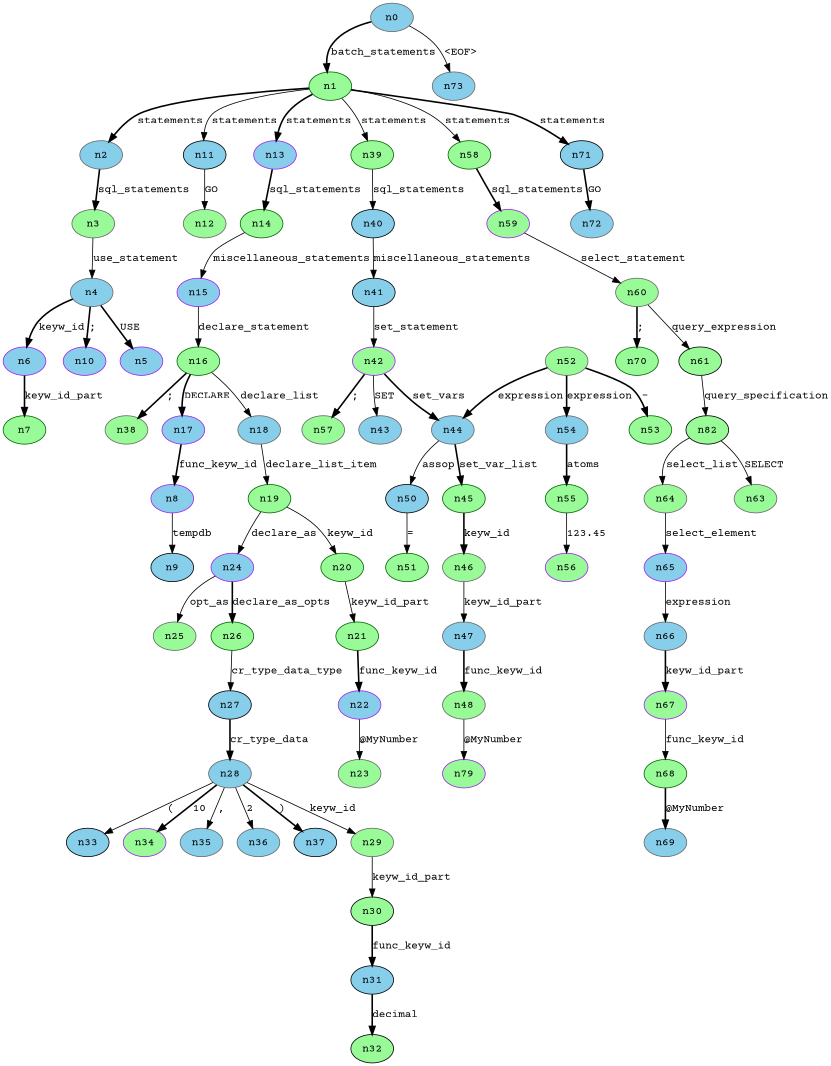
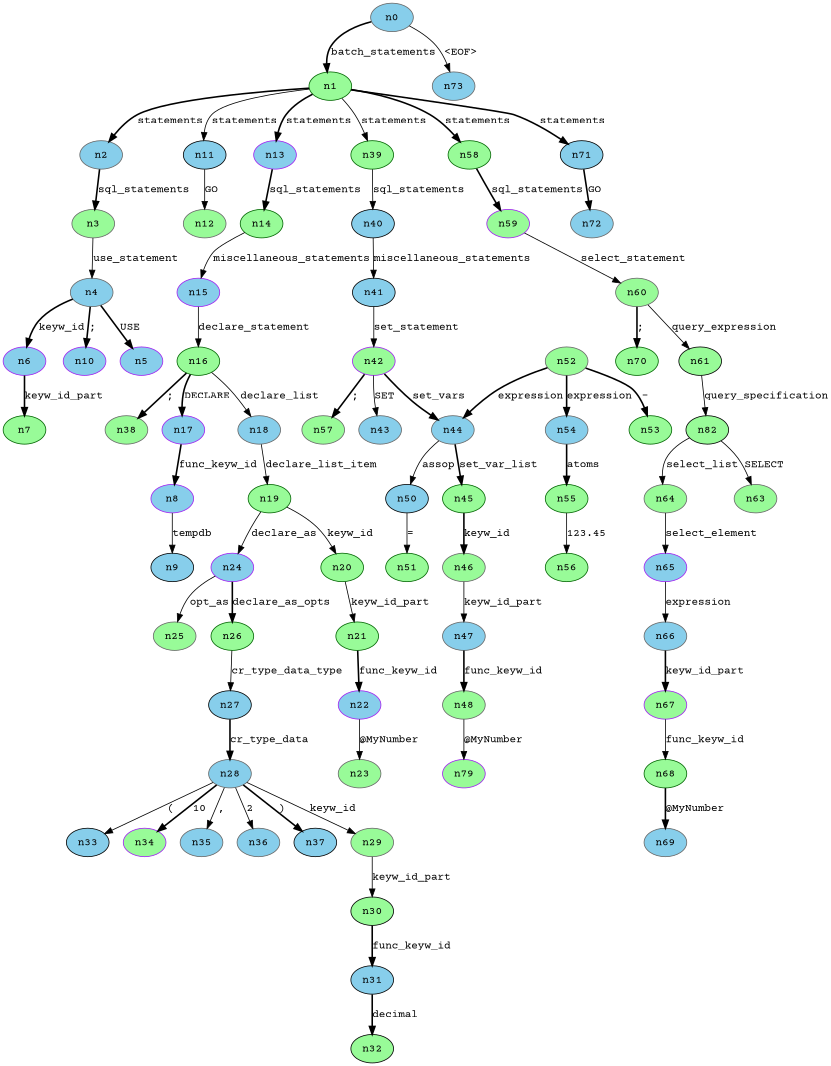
edge "n1" -> "n58": style solid -> bold
node "n56": color purple -> darkgreen
